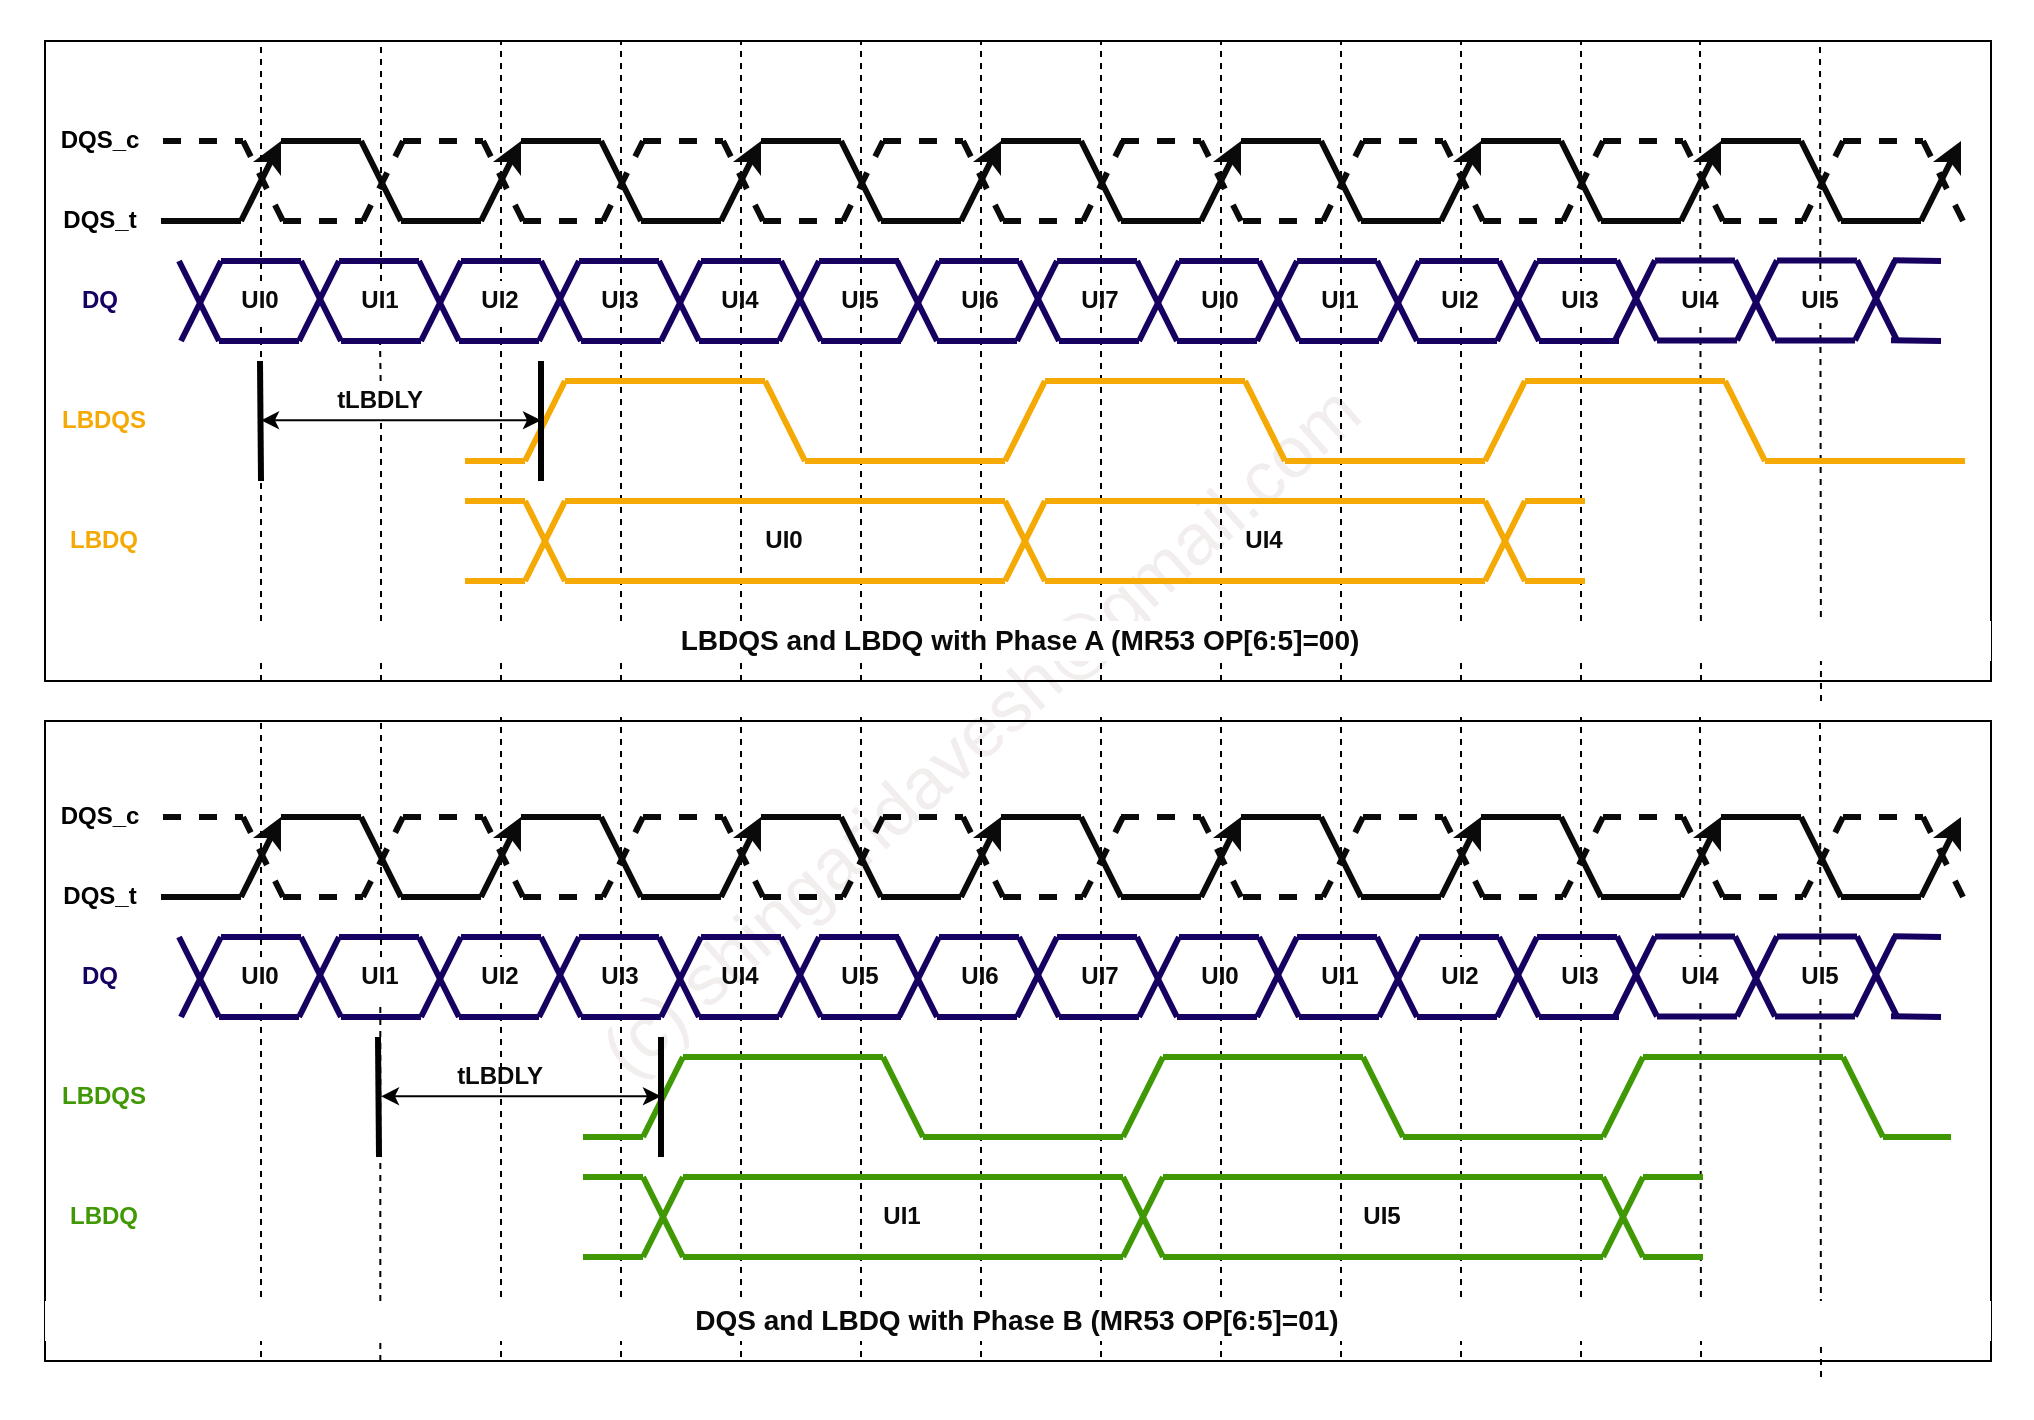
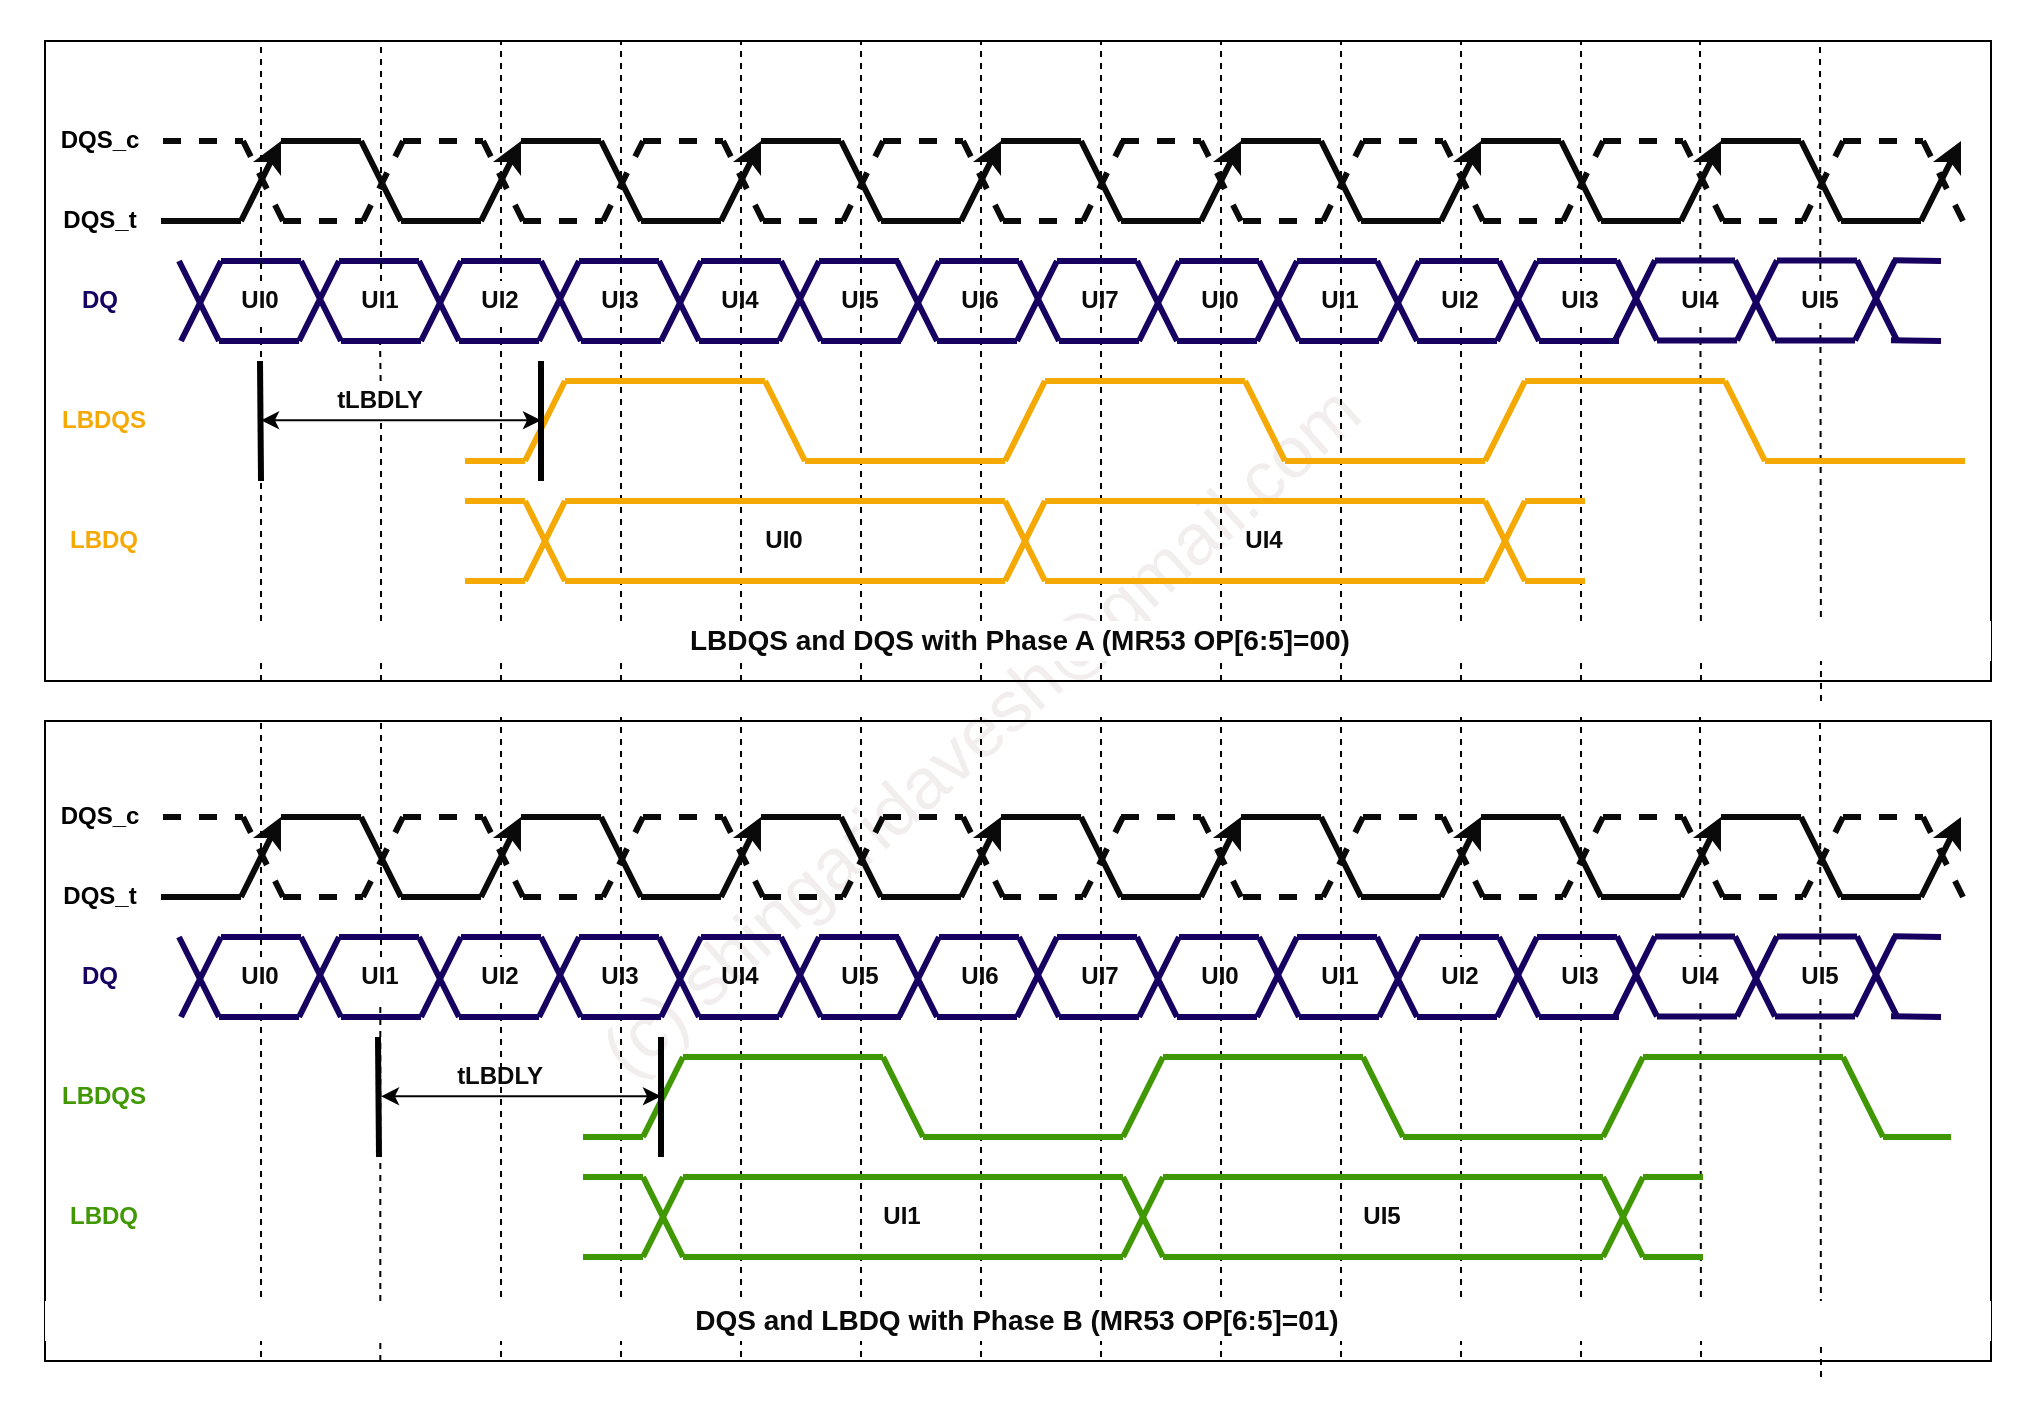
node "LBDQS and LBDQ with Phase A (MR53 OP[6:5]=00)": label "LBDQS and LBDQ with Phase A (MR53 OP[6:5]=00)" -> "LBDQS and DQS with Phase A (MR53 OP[6:5]=00)"
